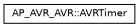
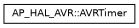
node "AP_AVR_AVR::AVRTimer": label "AP_AVR_AVR::AVRTimer" -> "AP_HAL_AVR::AVRTimer"
